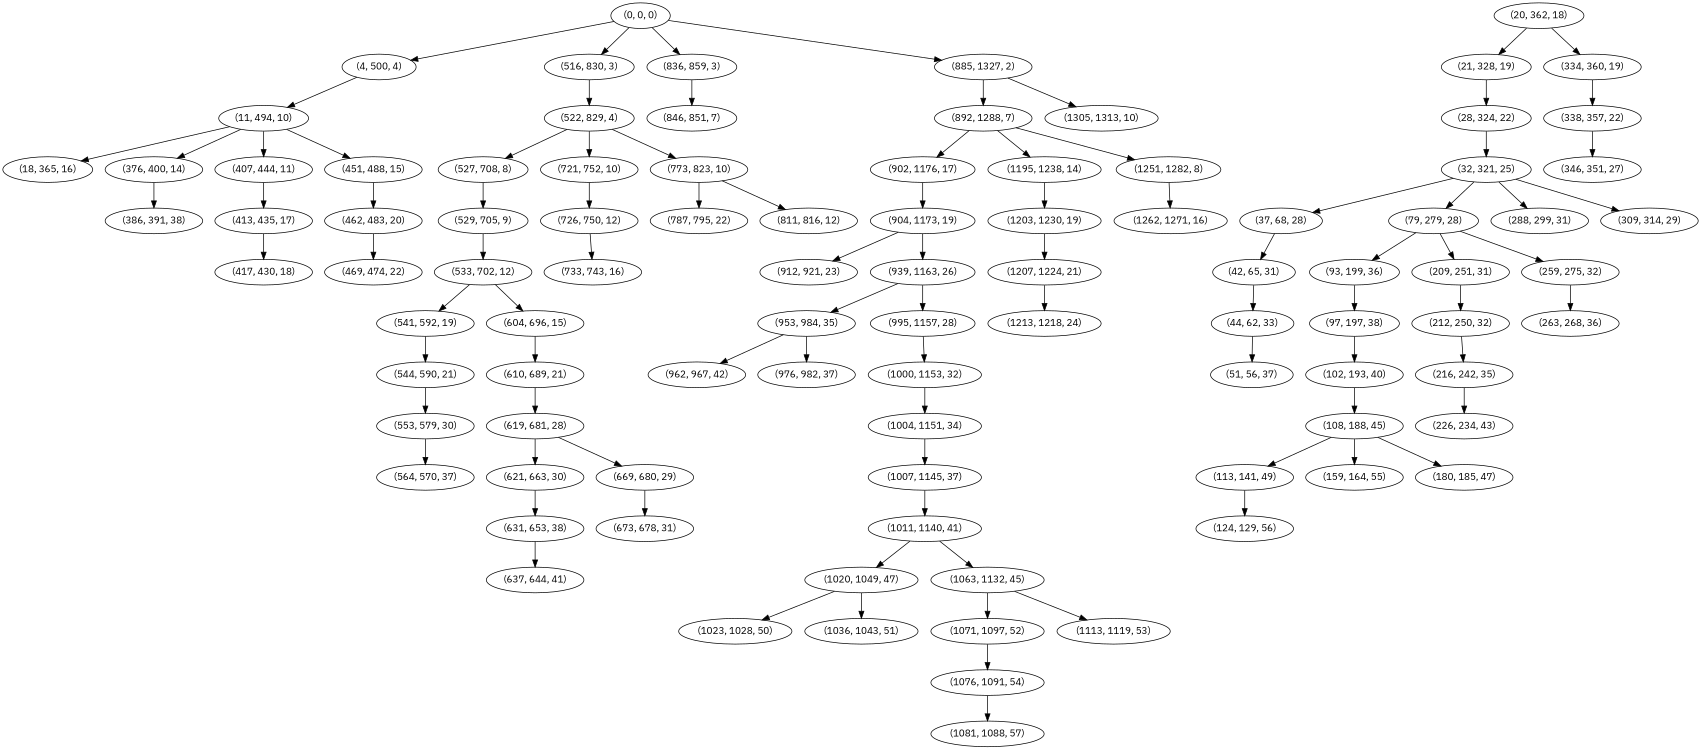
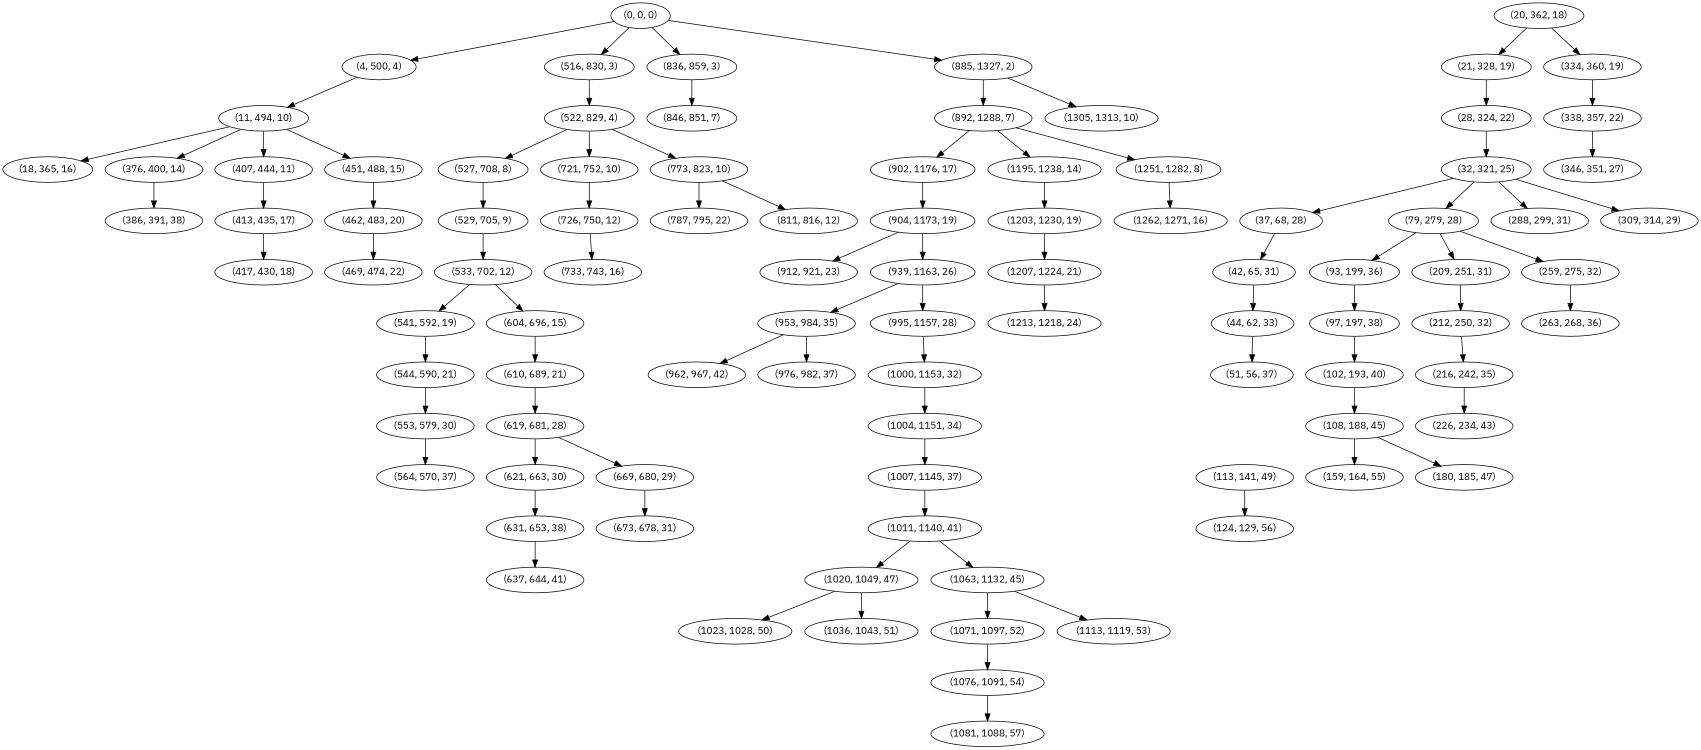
edge "(108, 188, 45)" -> "(113, 141, 49)": removed
